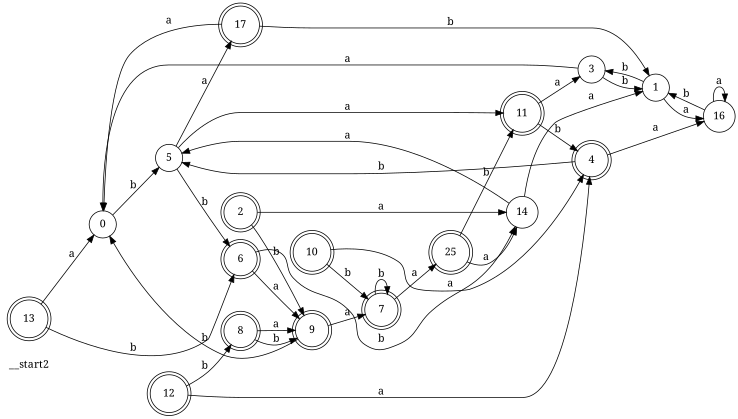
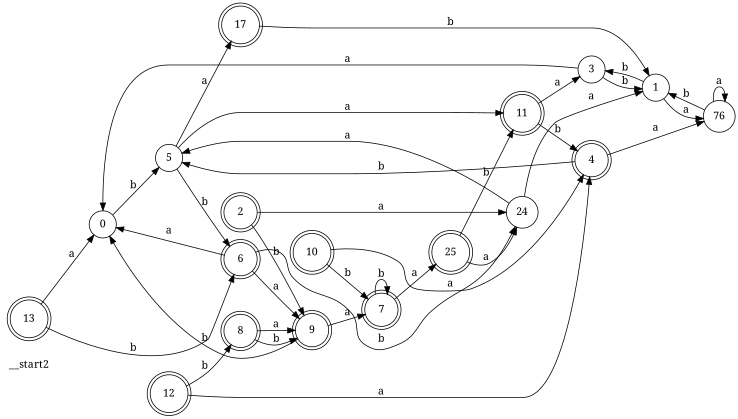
edge "17" -> "0": now "6" -> "0"
node "16": label "16" -> "76"
node "14": label "14" -> "24"
